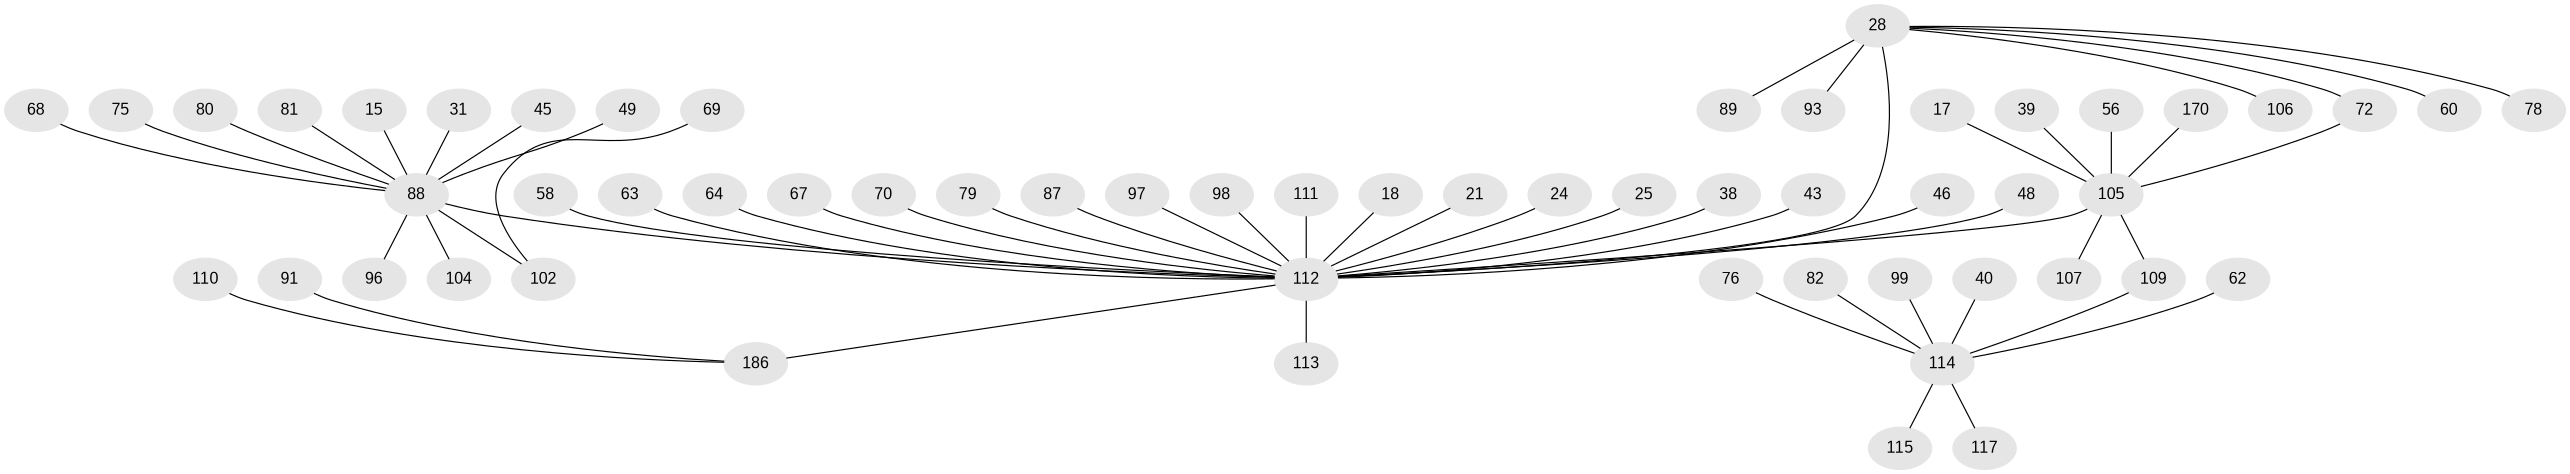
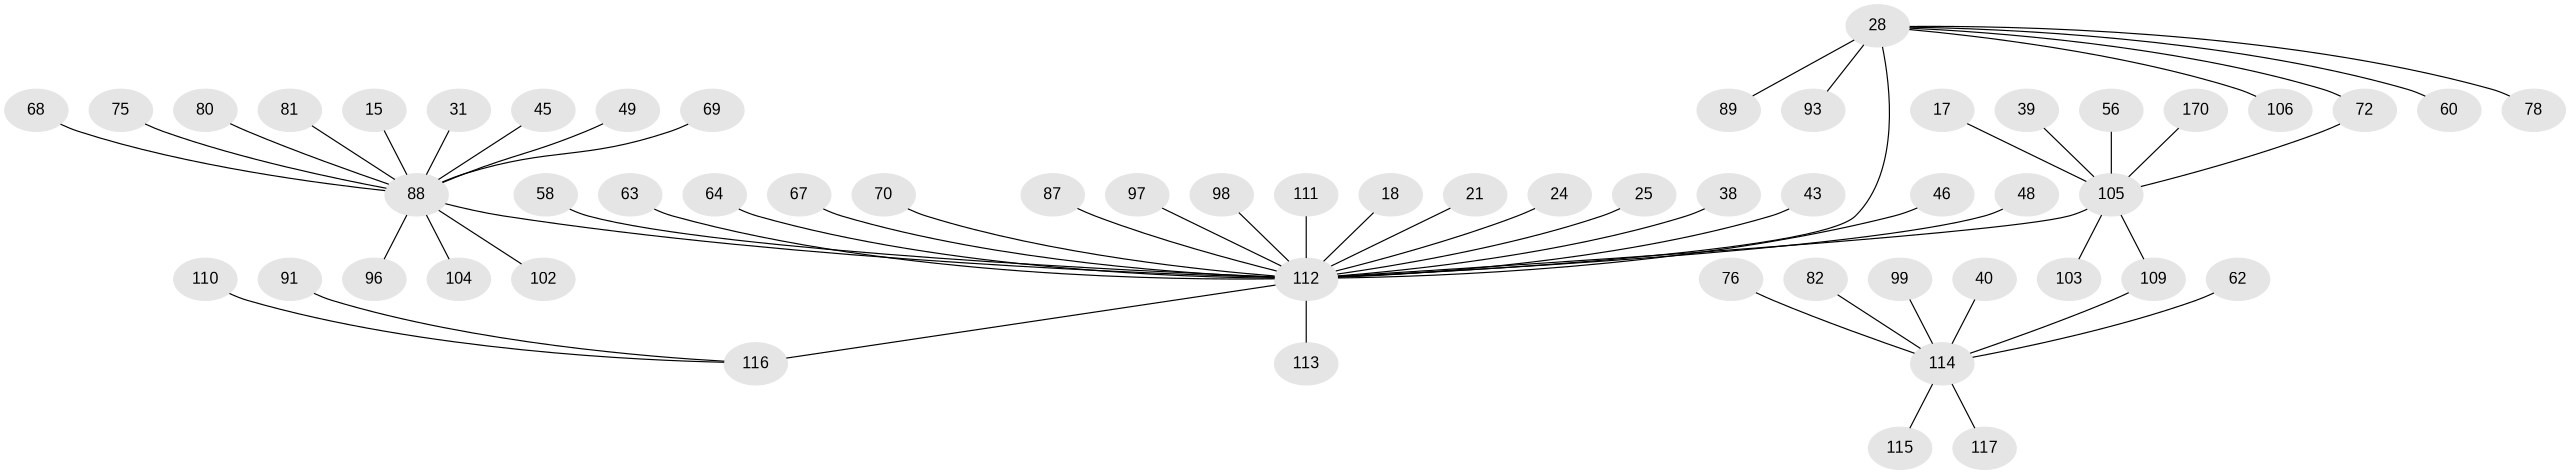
edge "69" -- "102": now "69" -- "88"
node "79": removed
node "107": label "107" -> "103"
node "186": label "186" -> "116"
